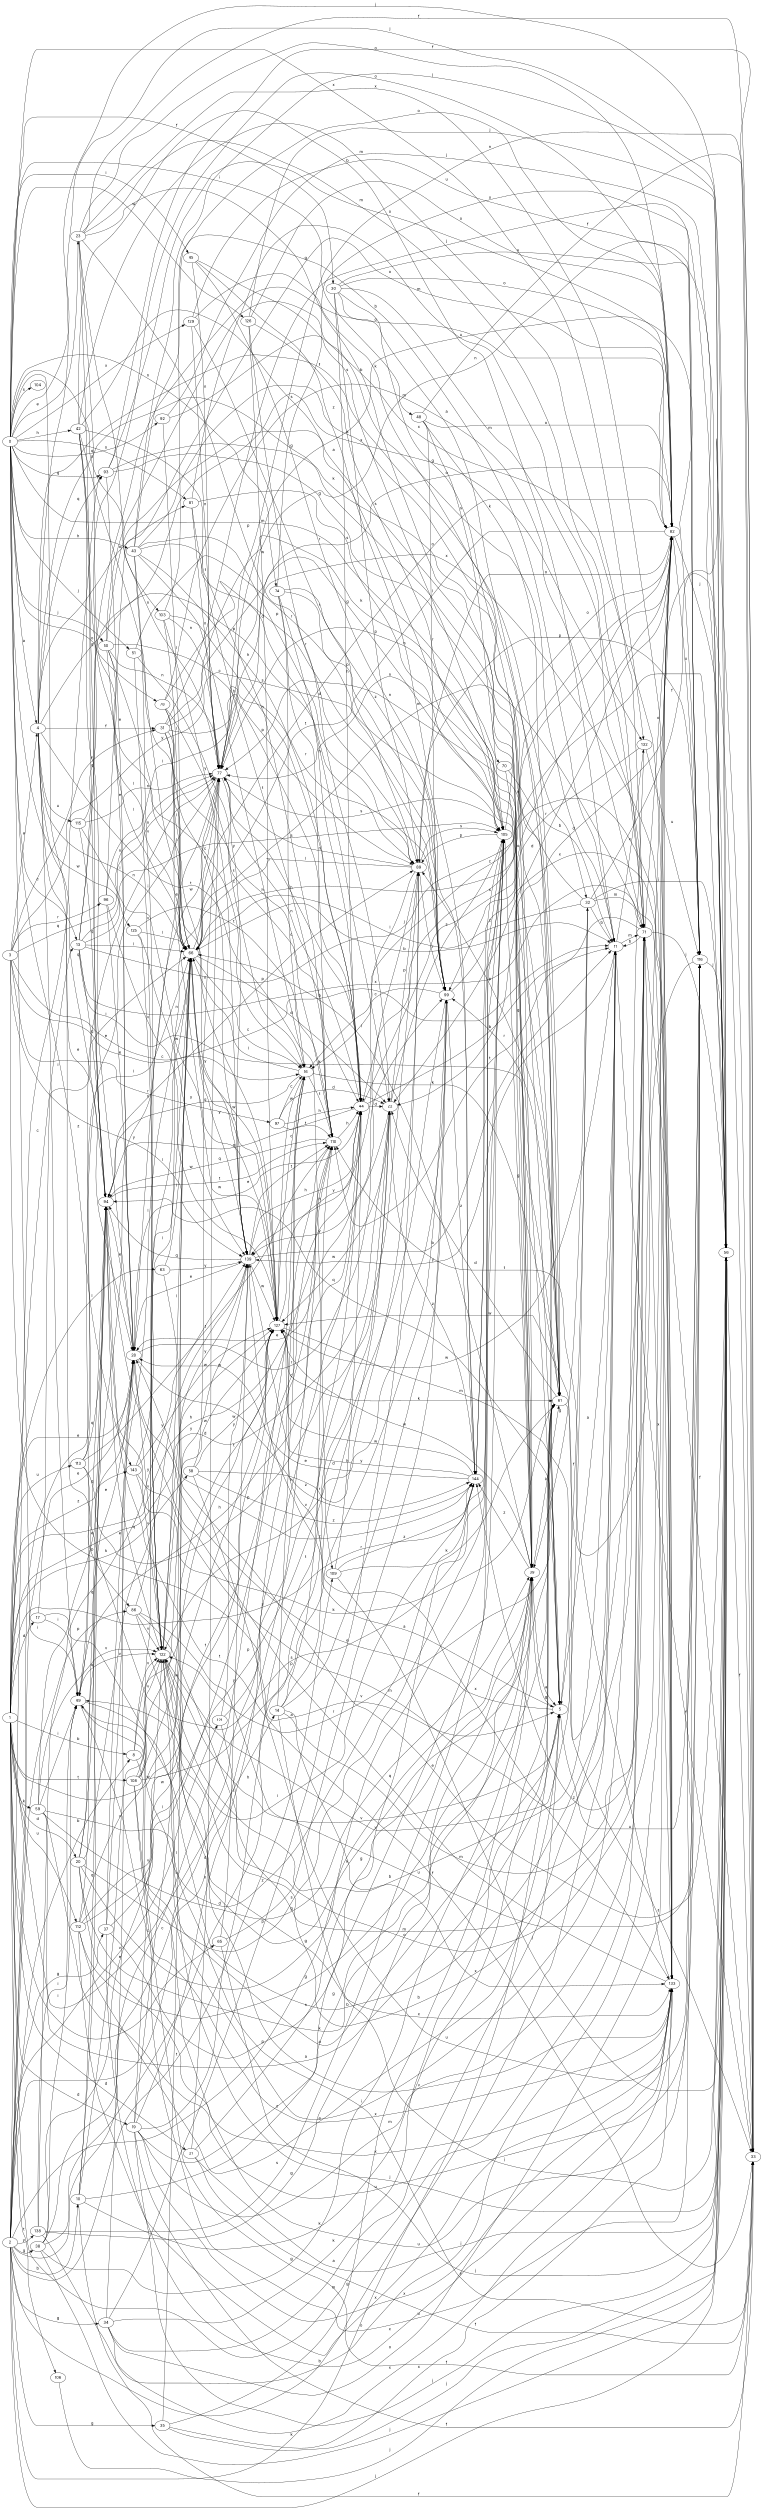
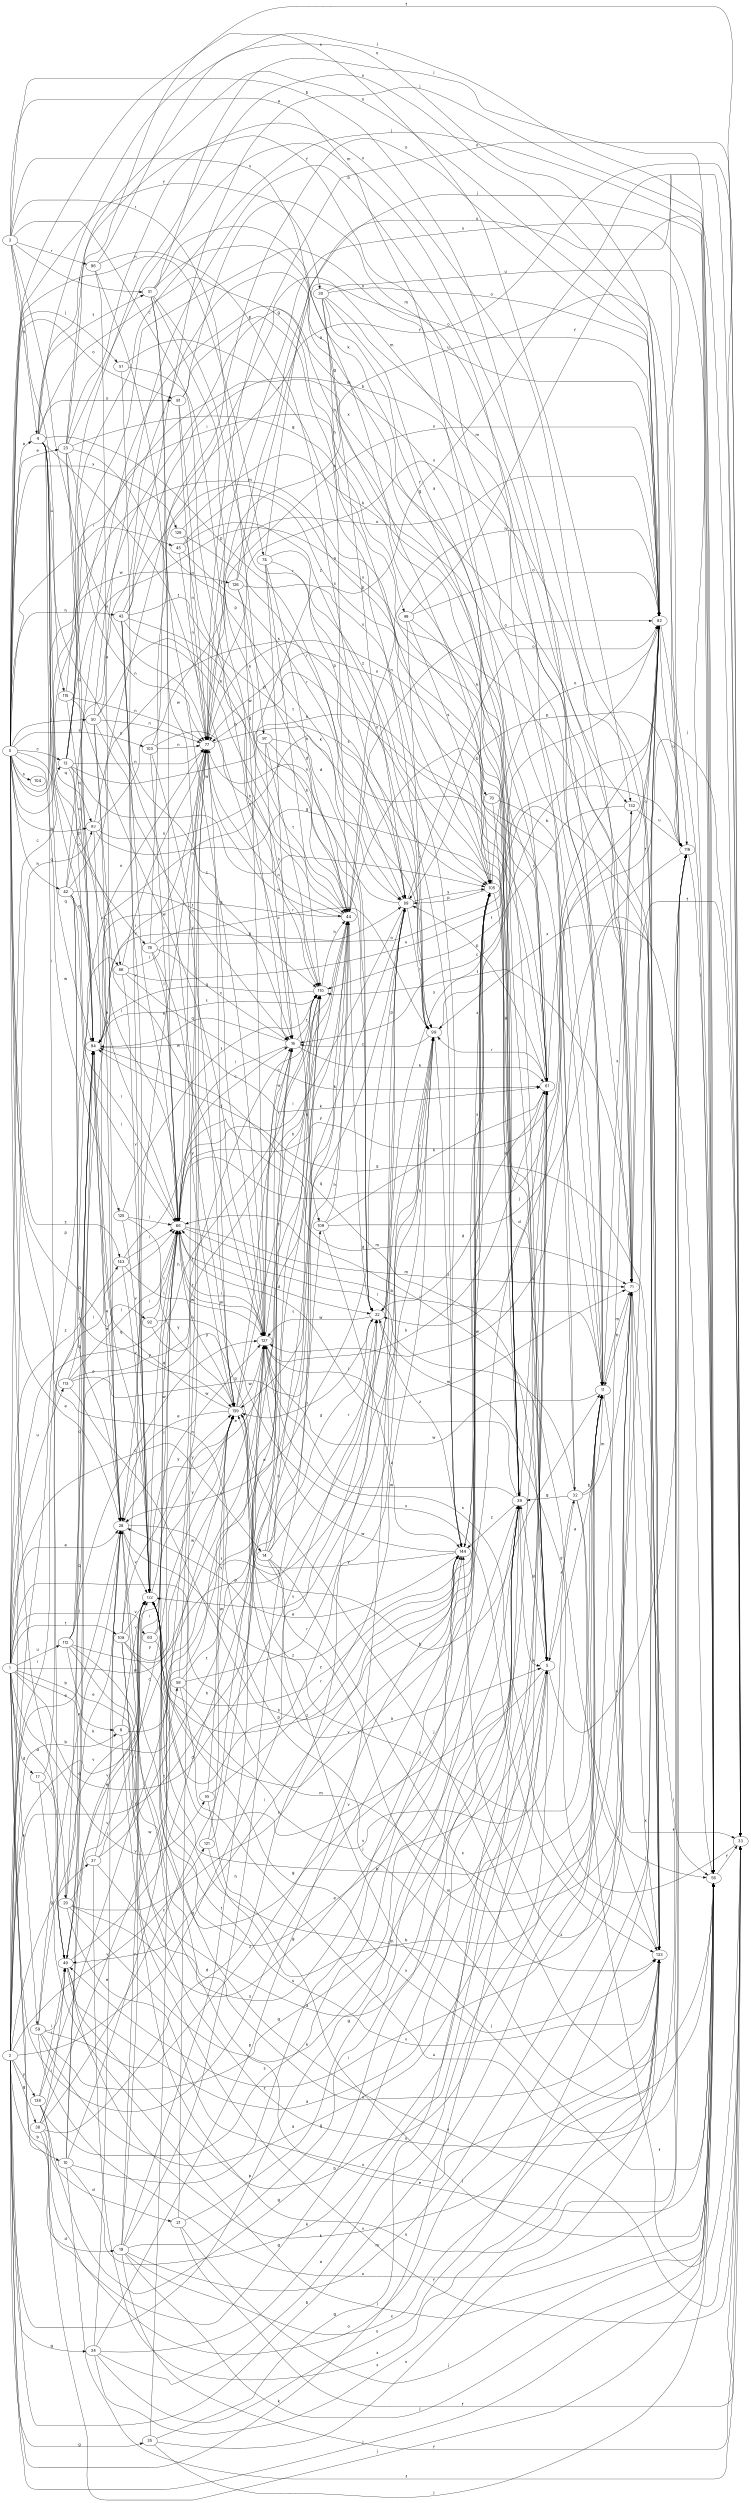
edge "129" -> "116": removed, label "u"
node "106": removed
